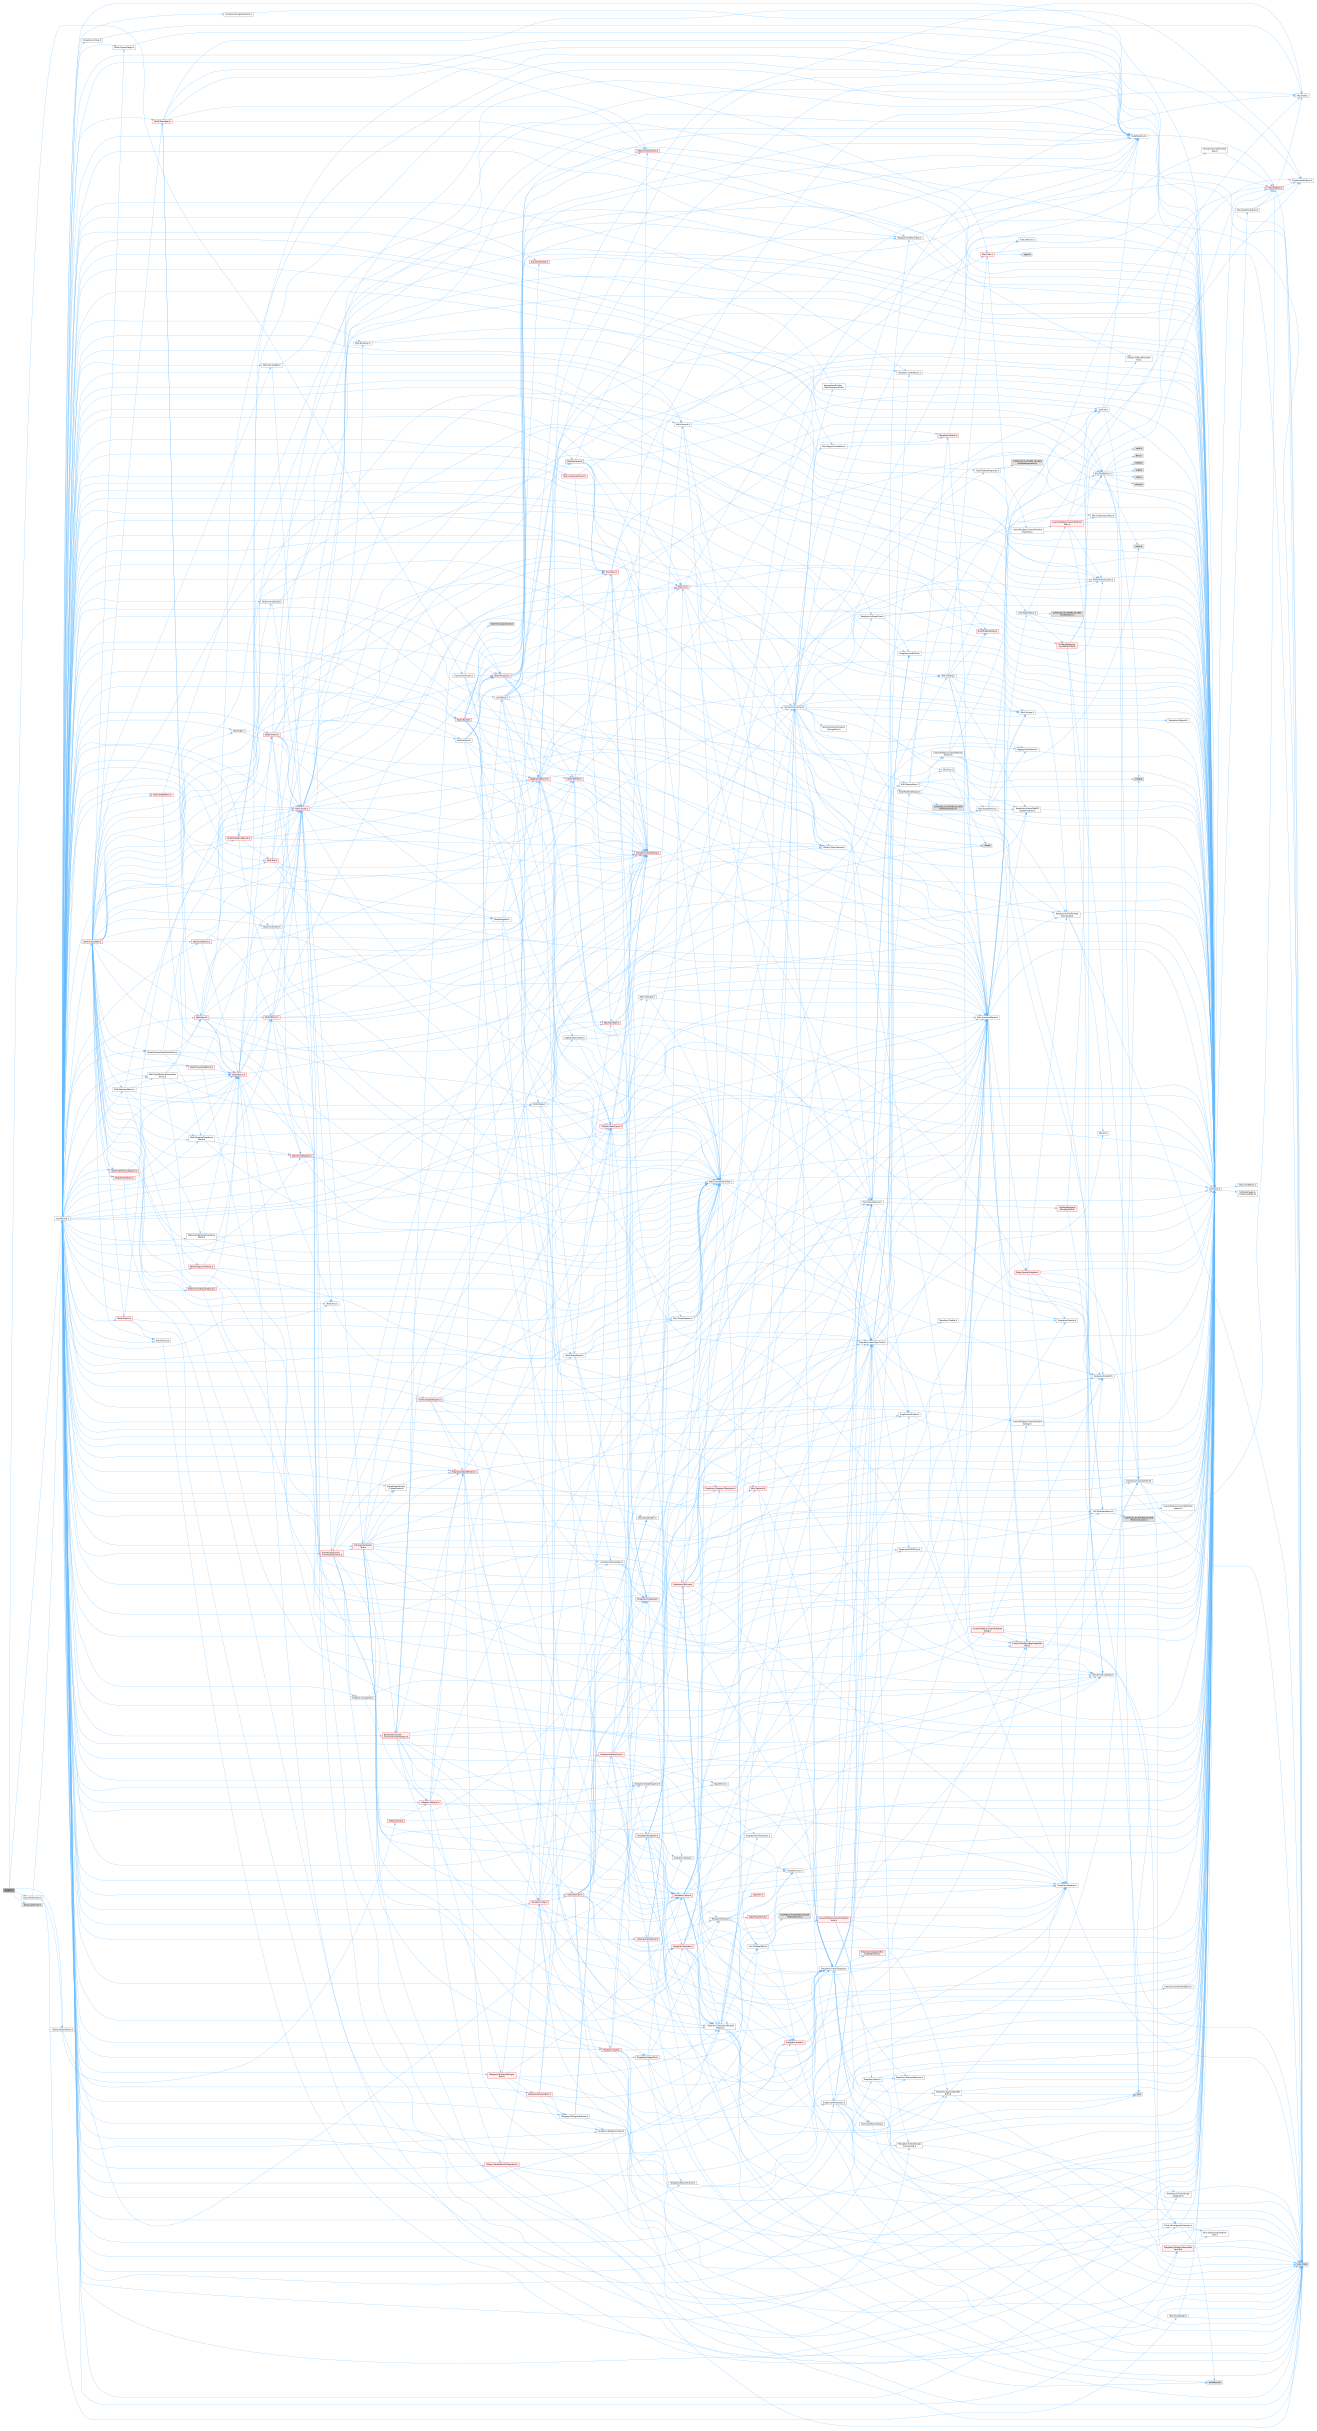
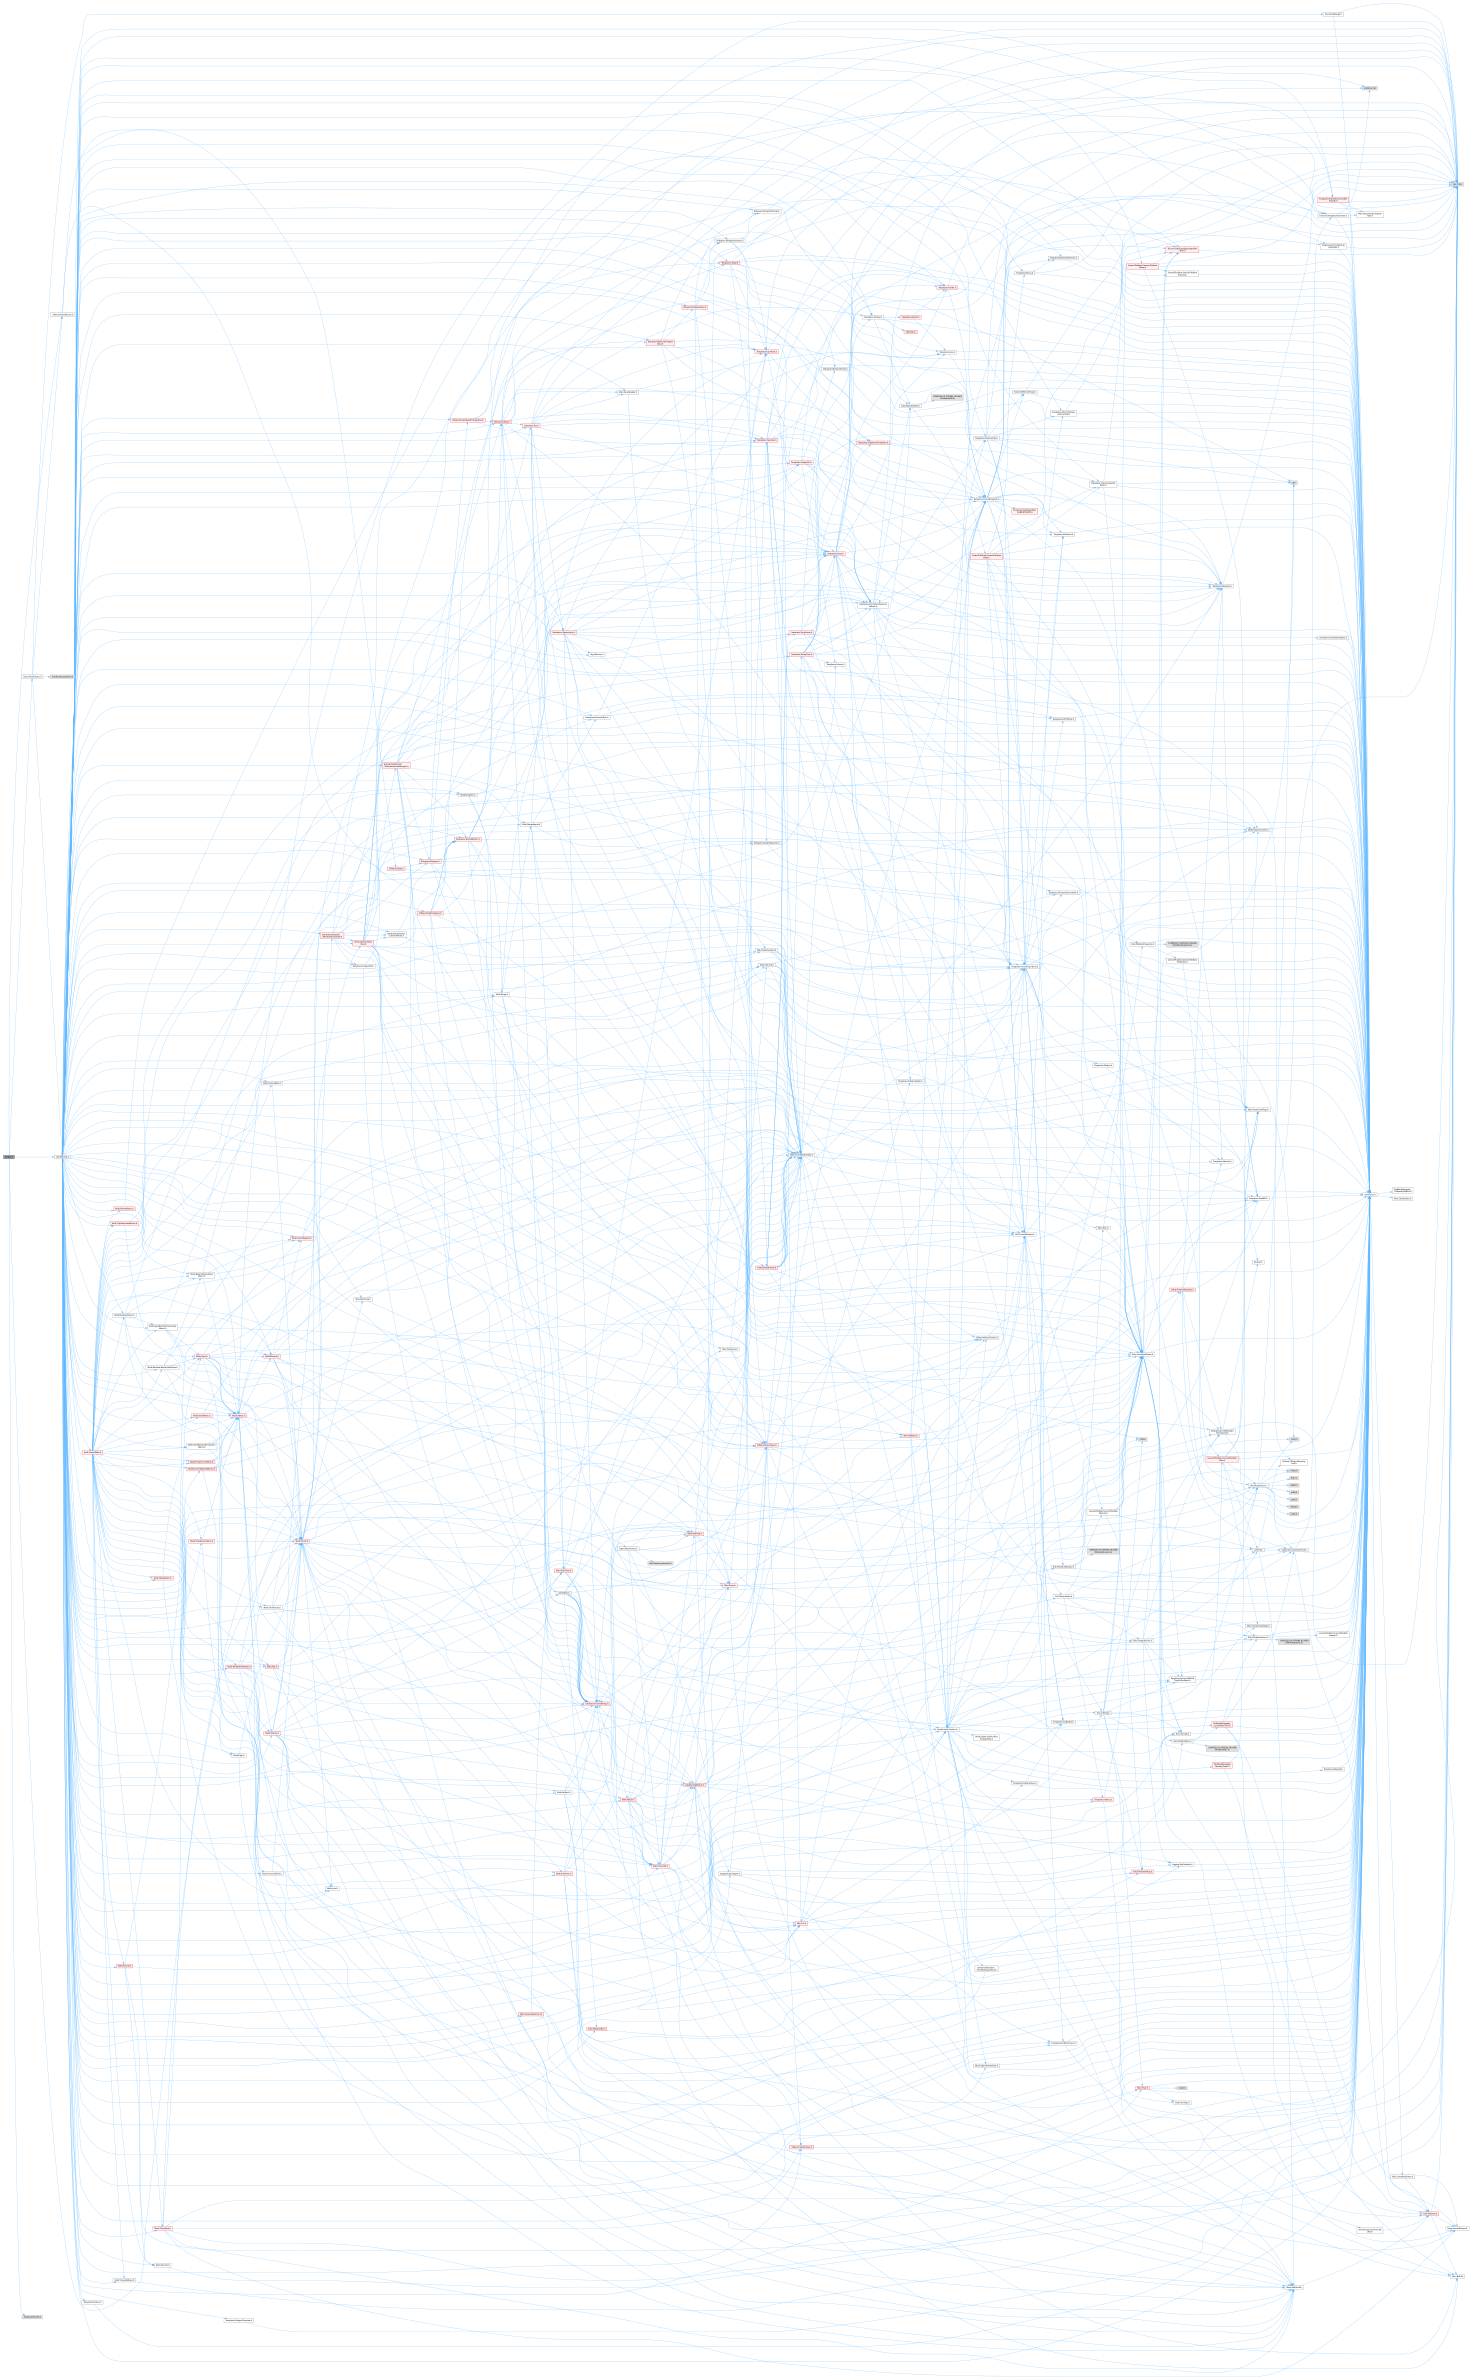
node "Templates/IsArithmetic.h": label "Templates/IsArithmetic.h" -> "Templates/PointerIsConvertible.h"
node "SlateEnums.generated.h": added
edge "Math/Box2D.h" -> "Containers/UnrealString.h": reversed
